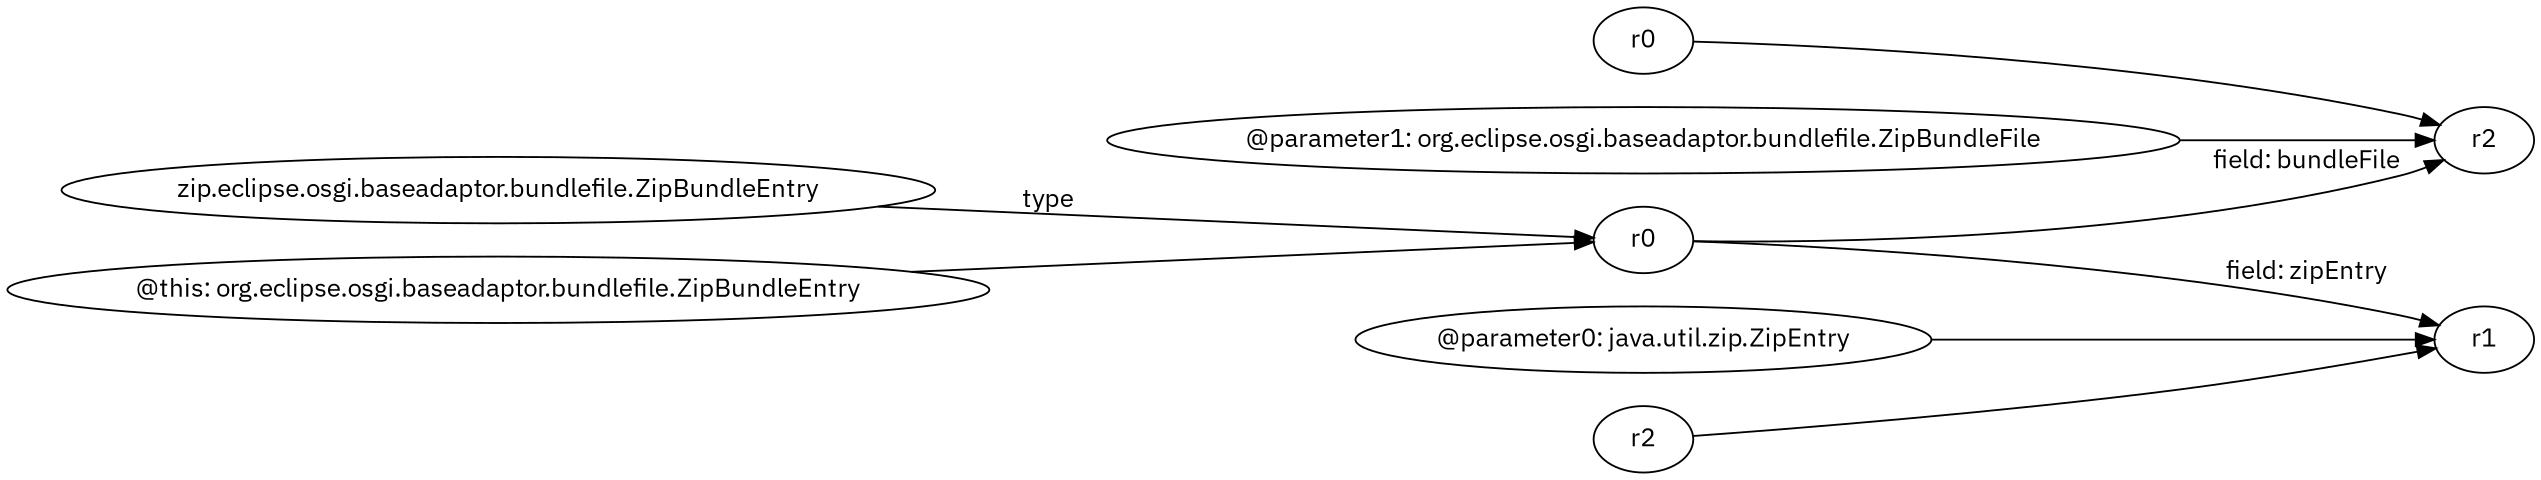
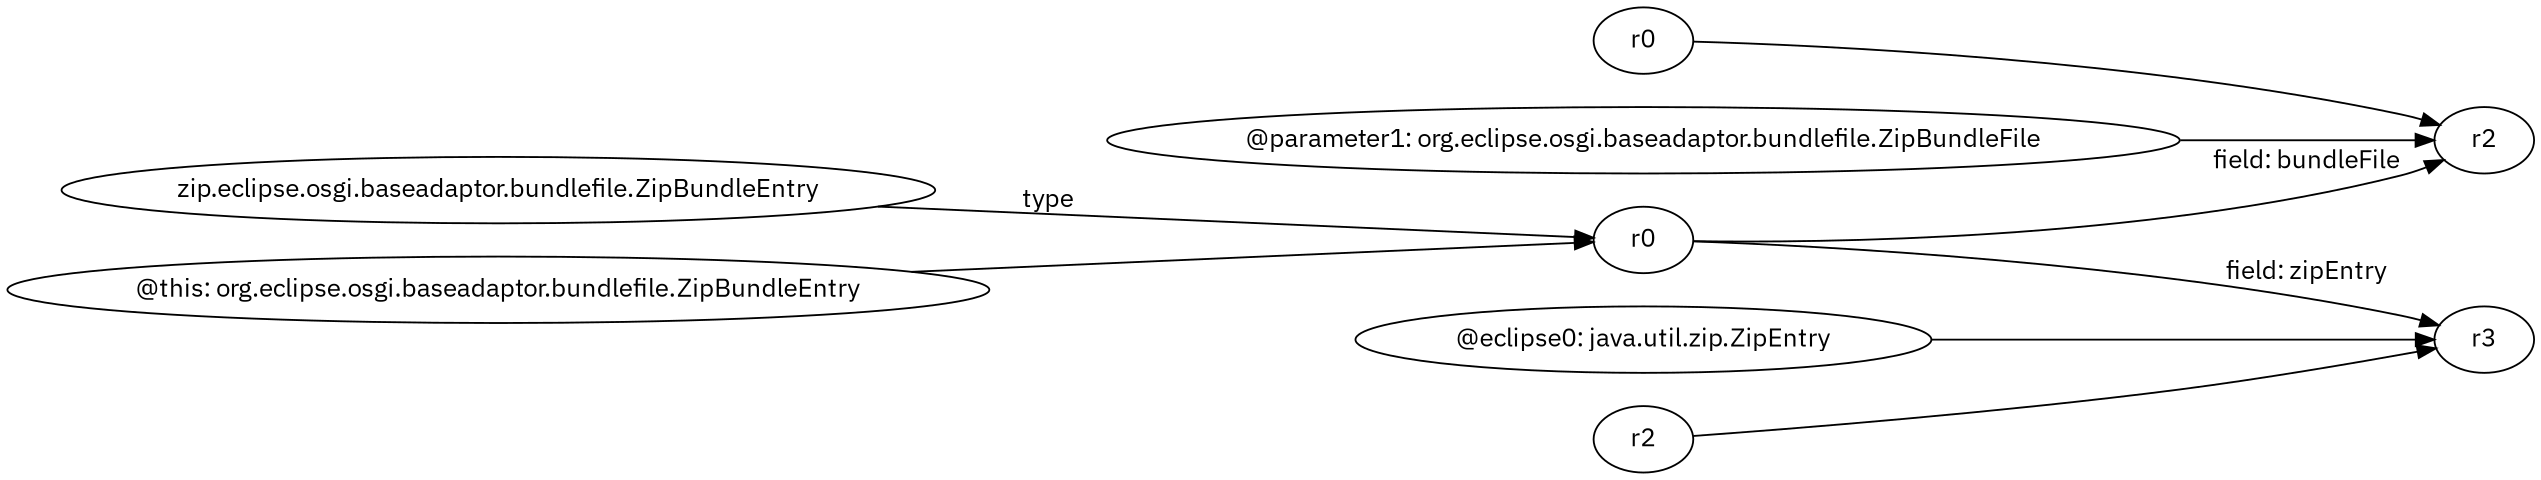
node "@parameter0: java.util.zip.ZipEntry": label "@parameter0: java.util.zip.ZipEntry" -> "@eclipse0: java.util.zip.ZipEntry"
node "r1": label "r1" -> "r3"
